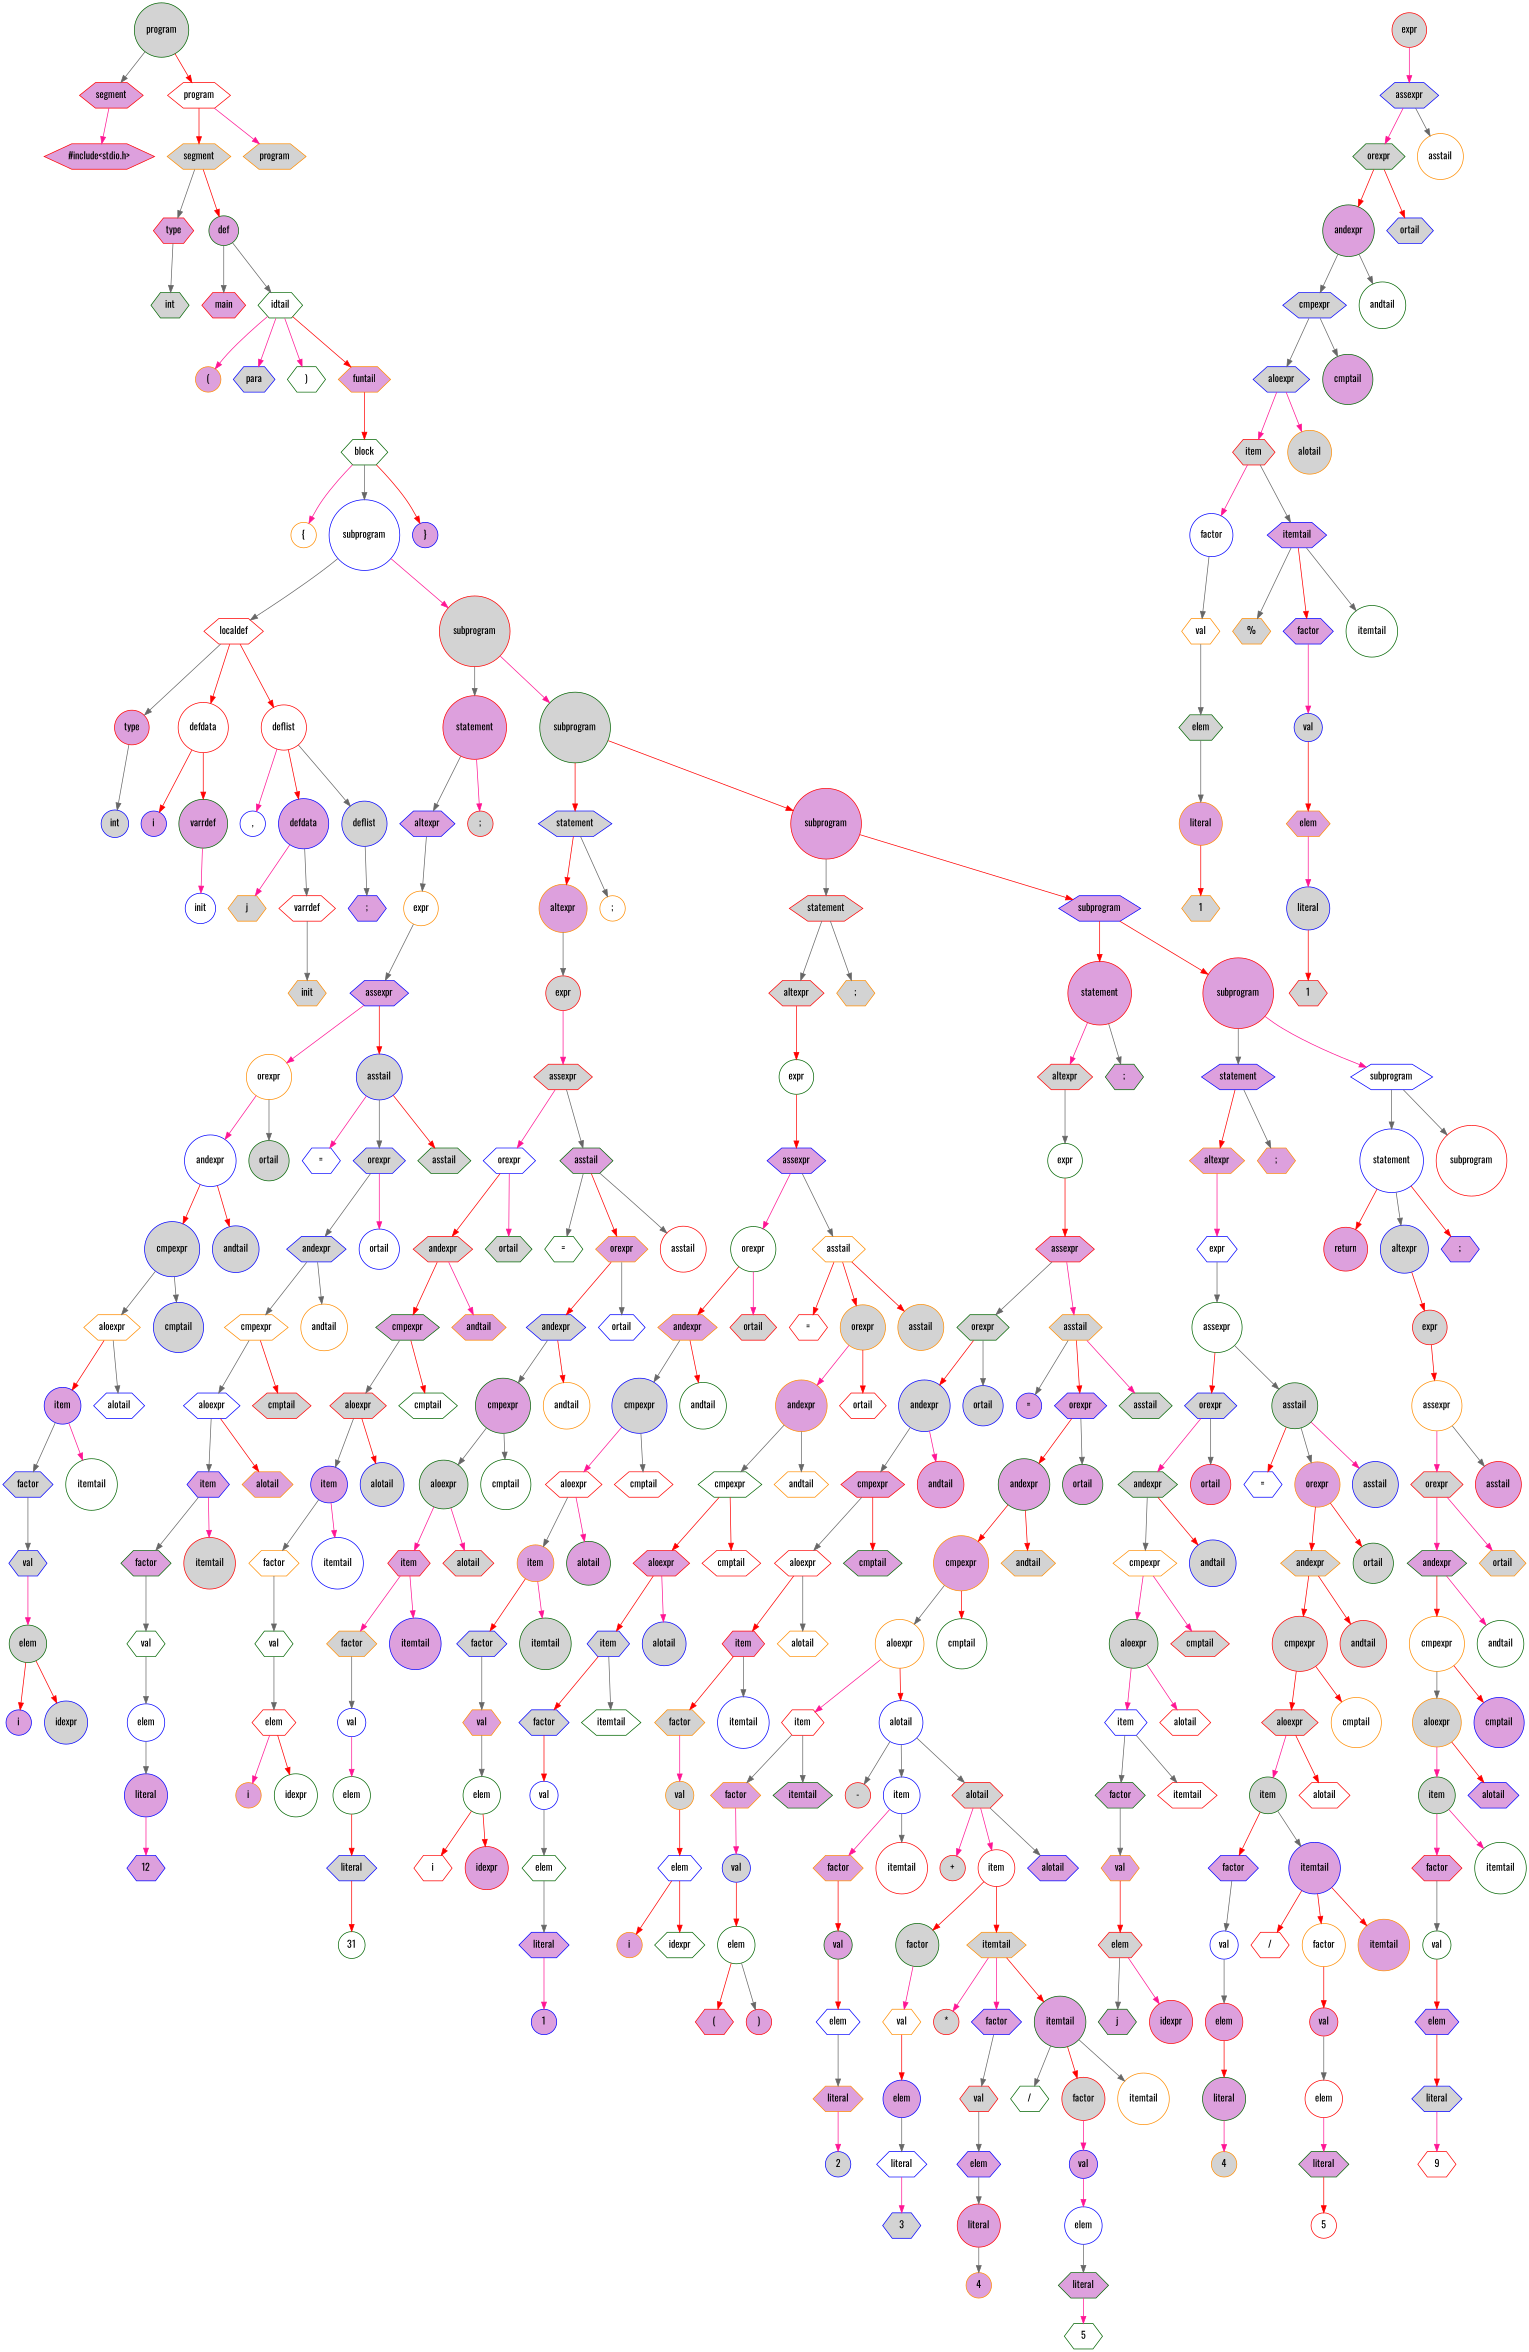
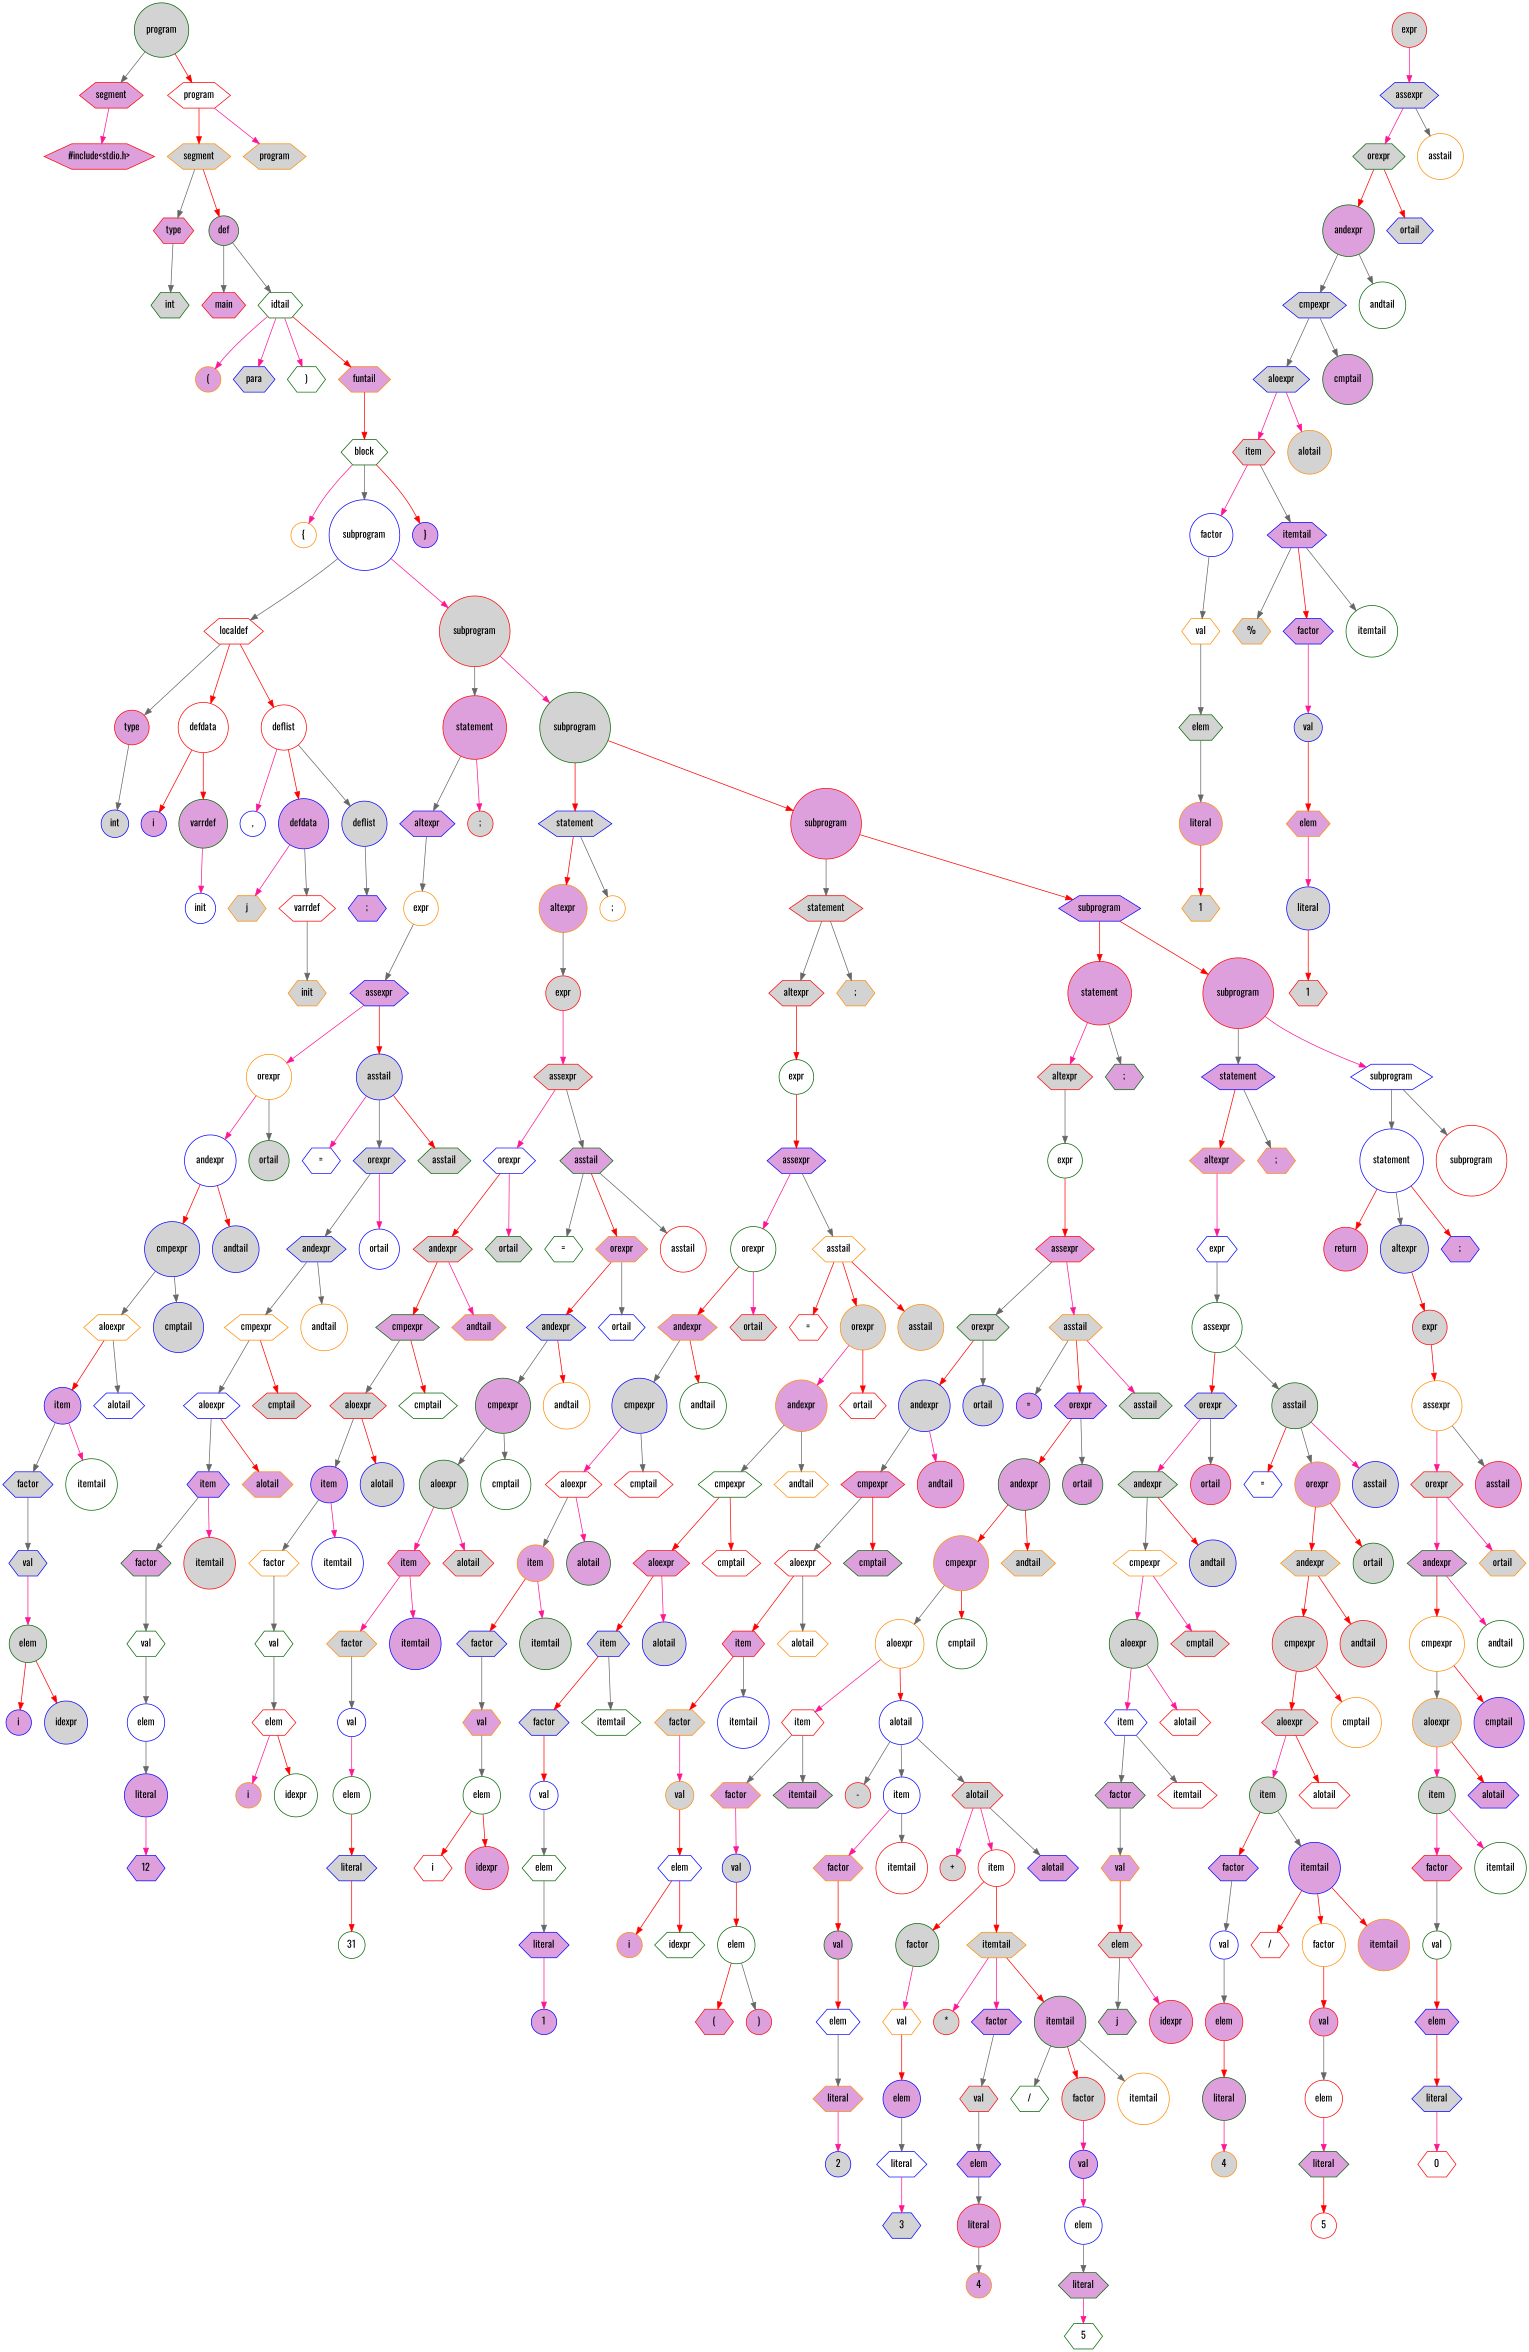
node "9": label "9" -> "0"
